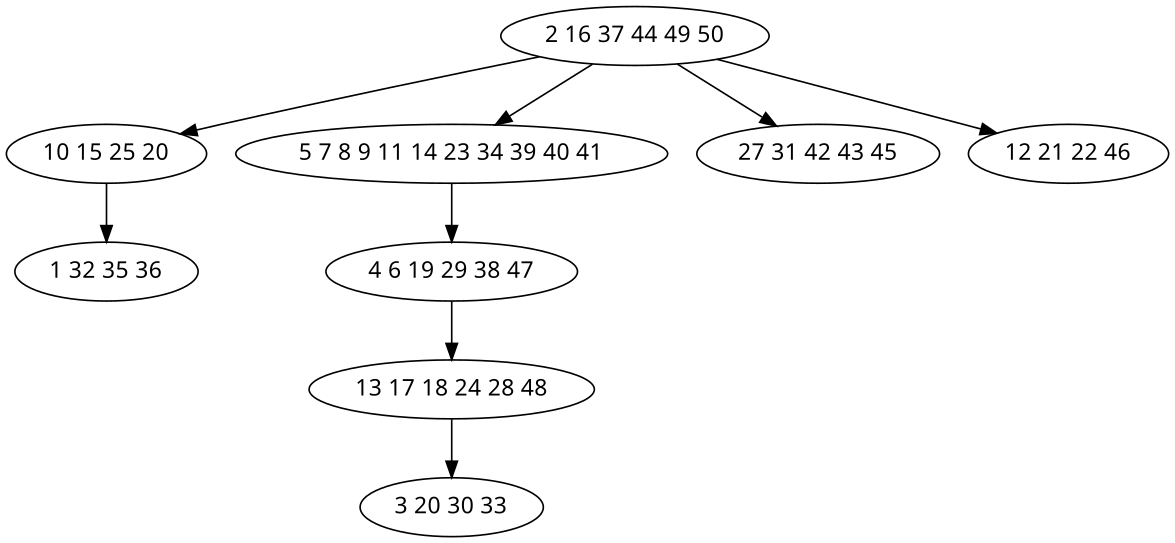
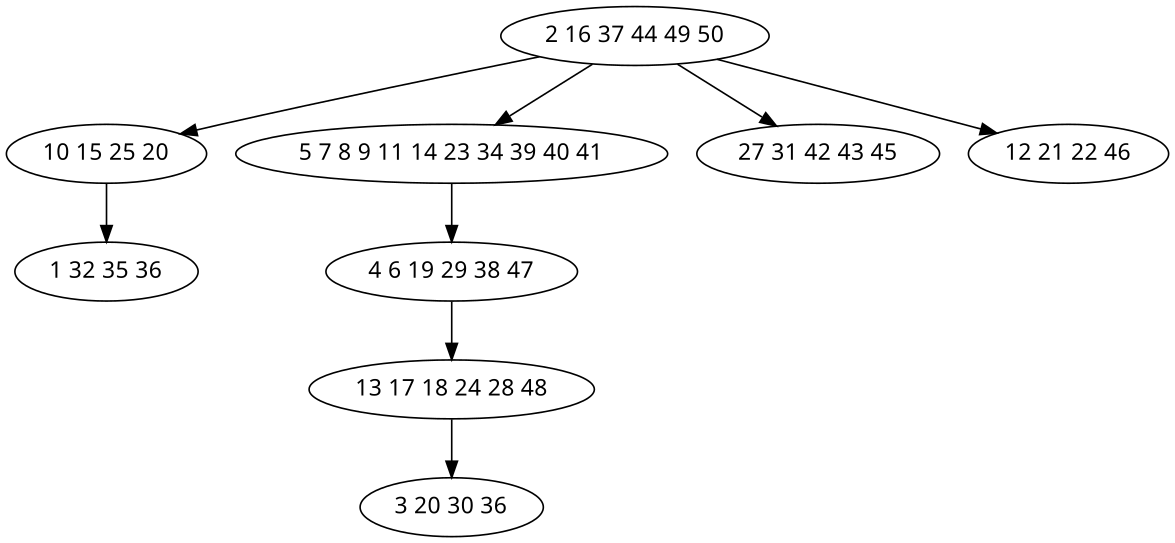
node "3 20 30 33": label "3 20 30 33" -> "3 20 30 36"
